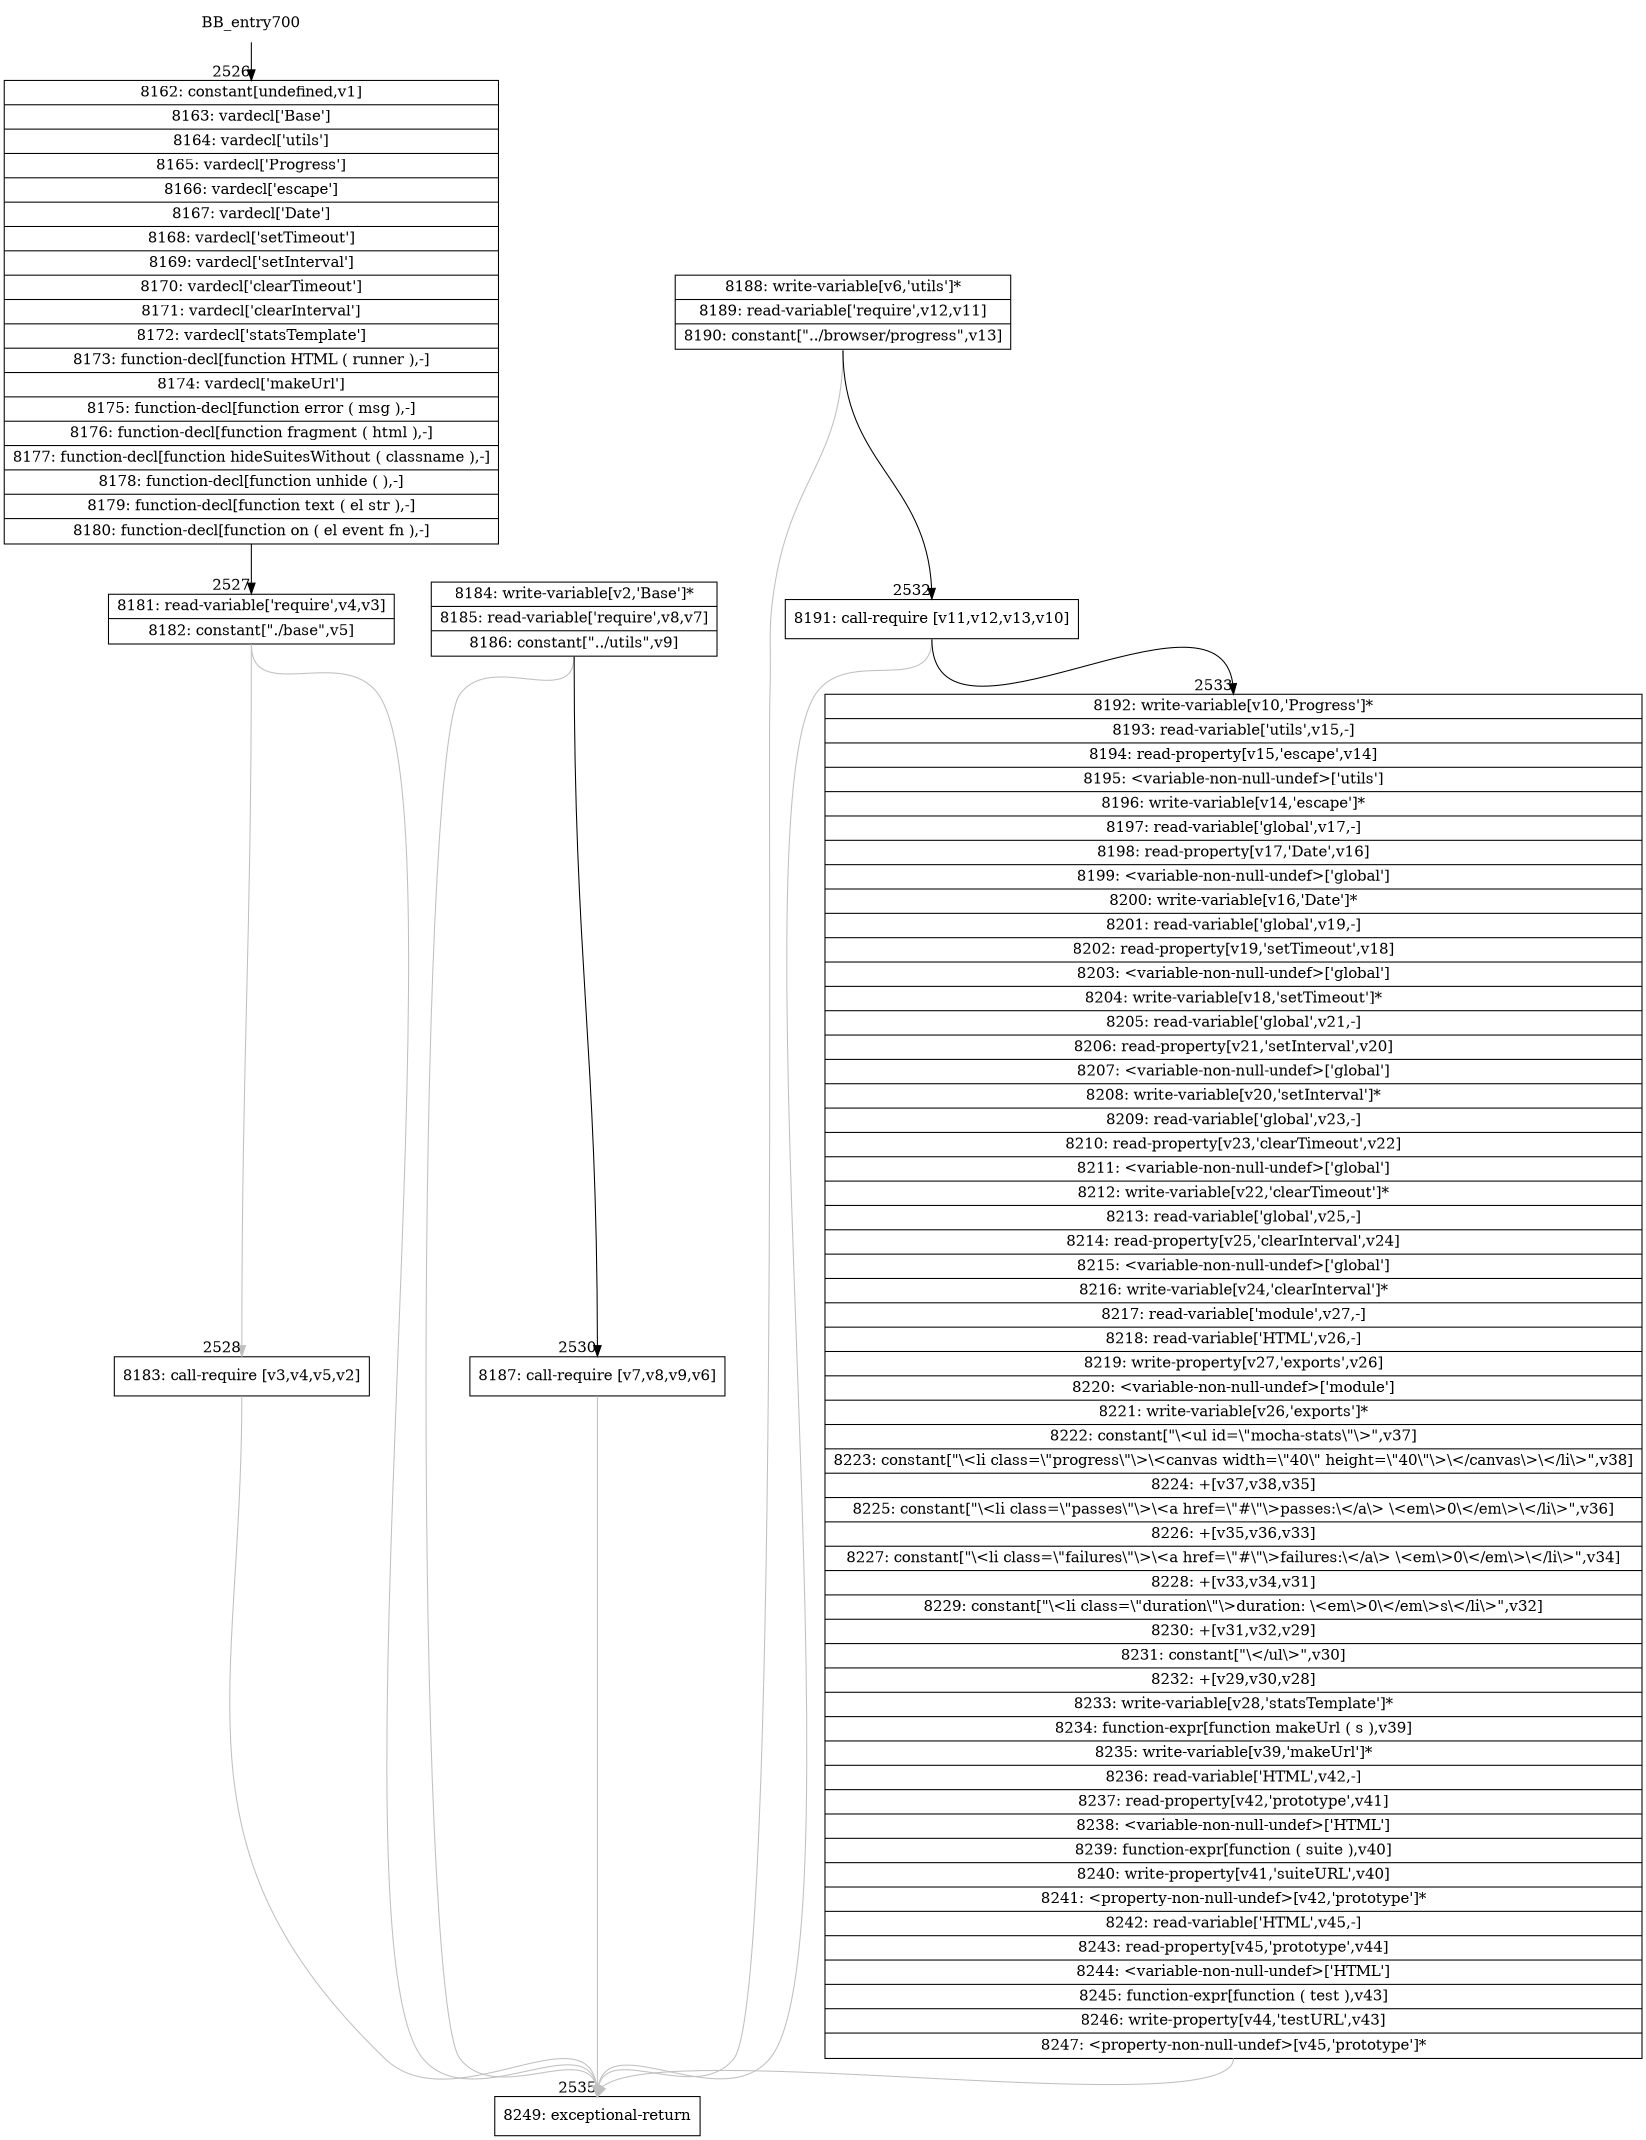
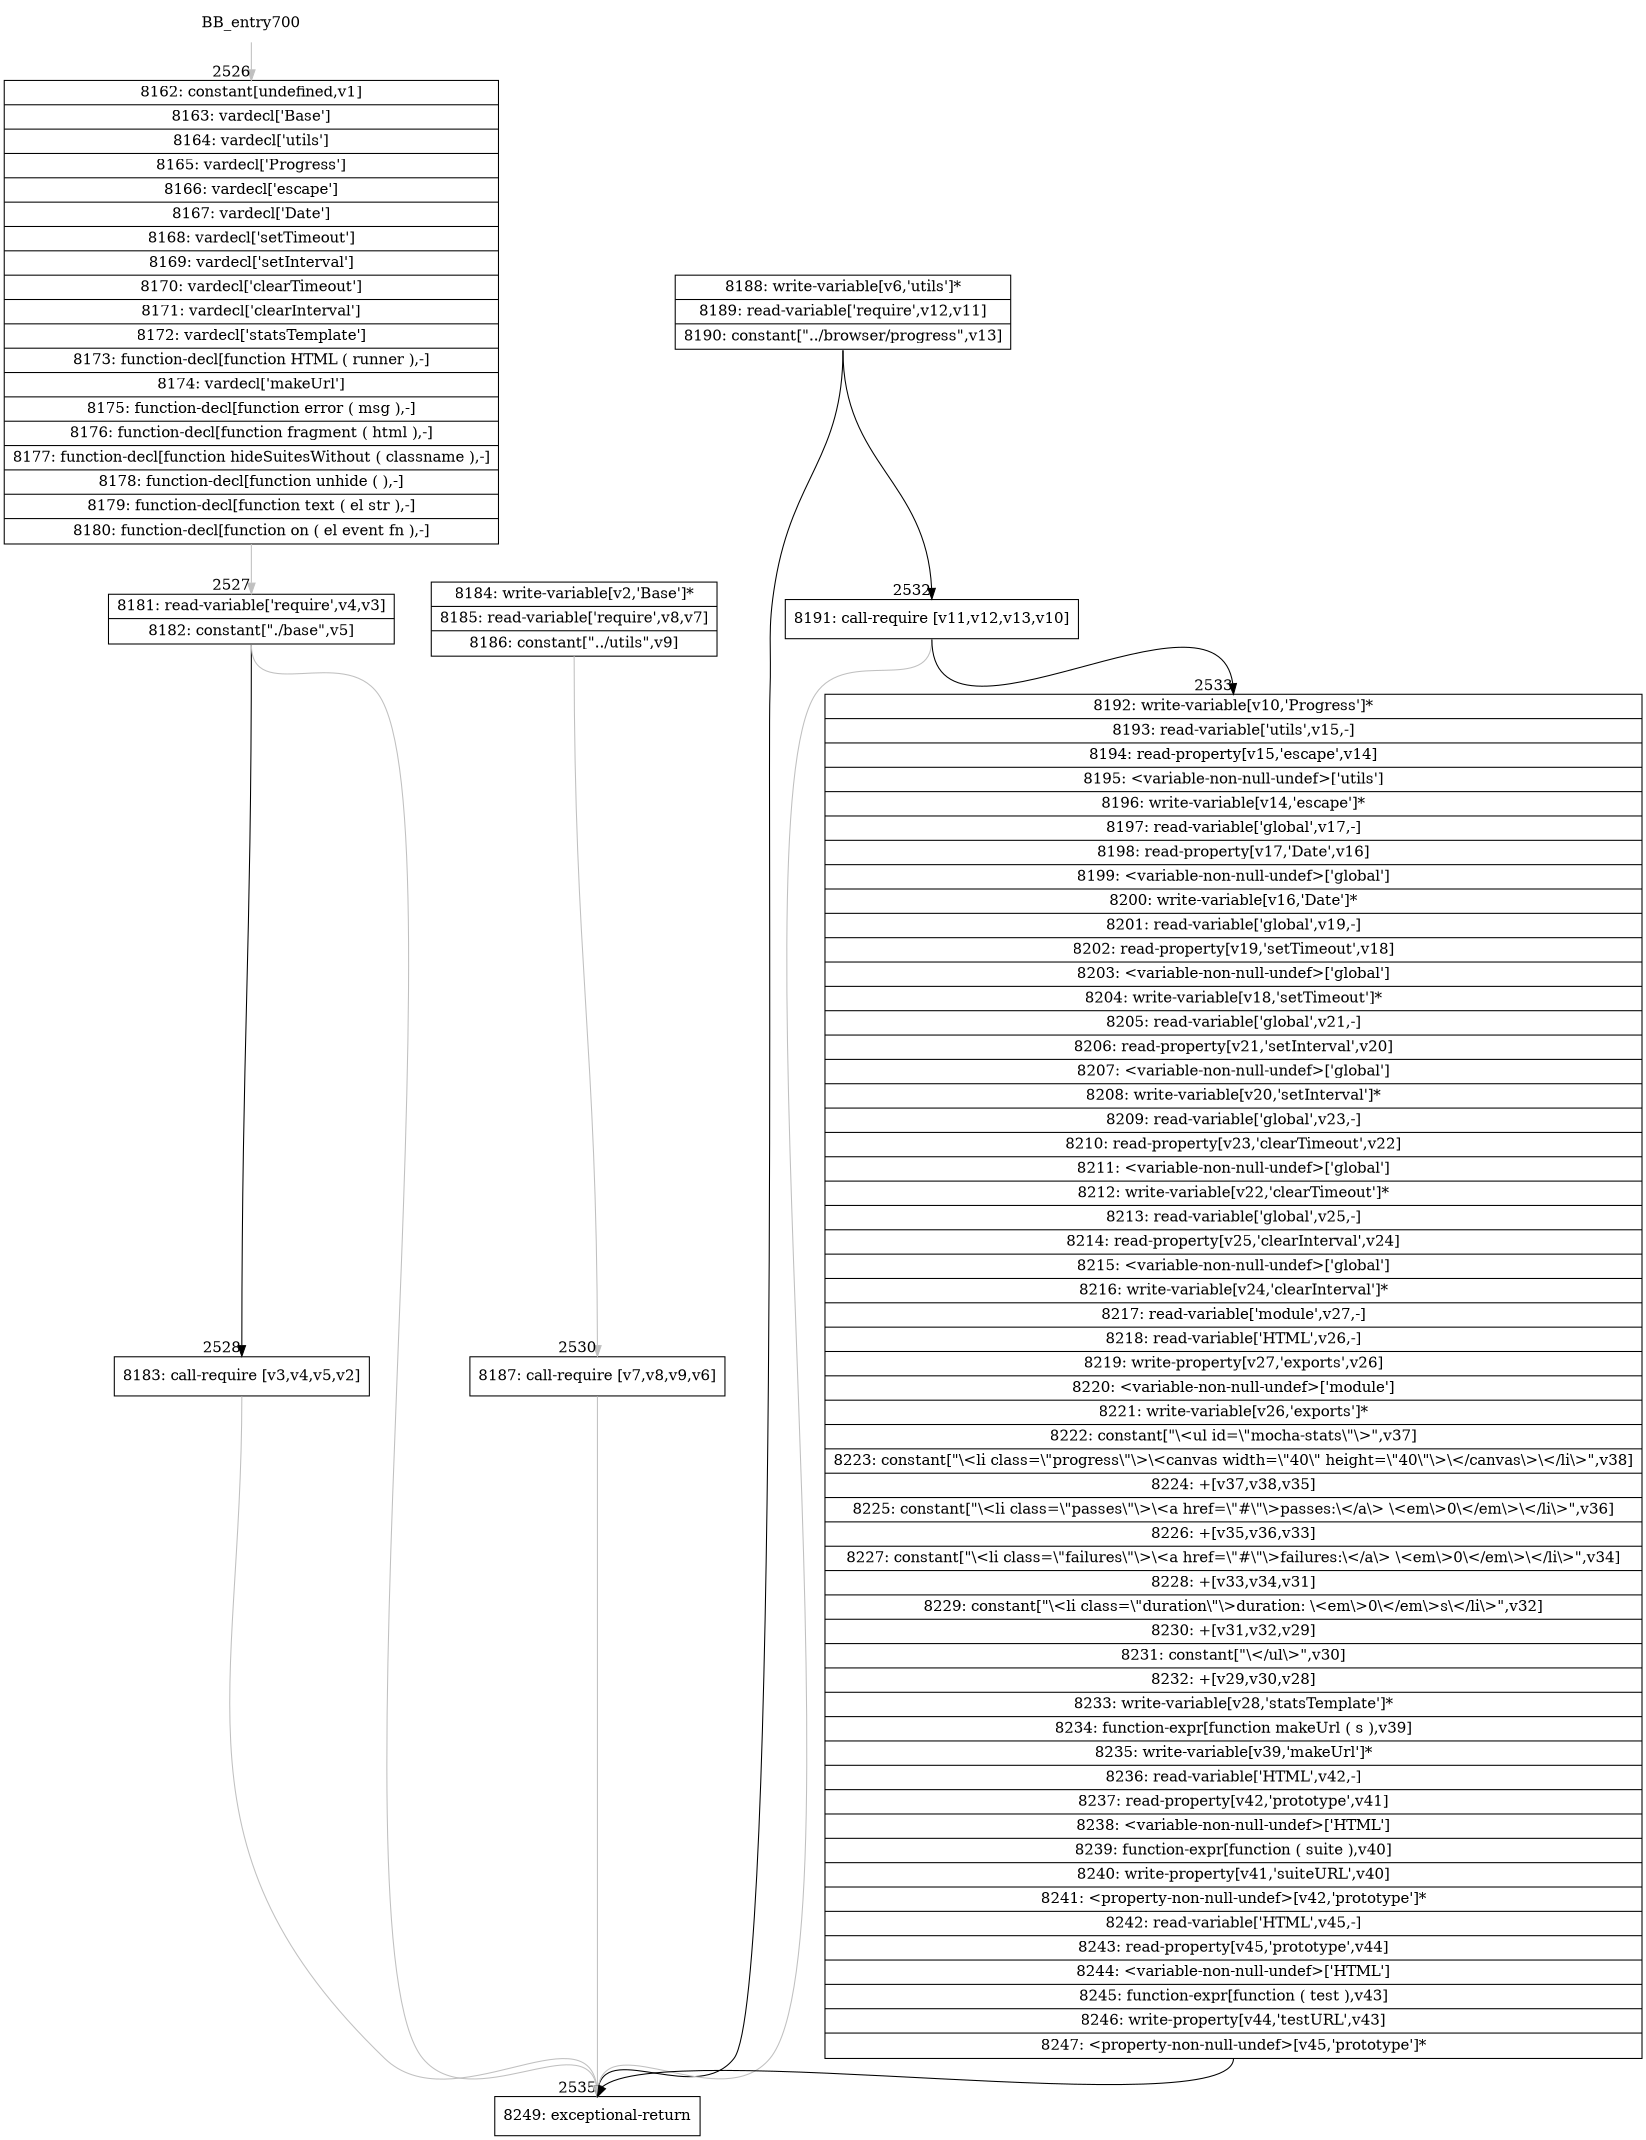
edge "BB_entry700" -> "8162: constant[undefined,v1]": color black -> gray
edge "8162: constant[undefined,v1]" -> "8181: read-variable['require',v4,v3]": color black -> gray
edge "8181: read-variable['require',v4,v3]" -> "8183: call-require [v3,v4,v5,v2]": color gray -> black
edge "8184: write-variable[v2,'Base']*" -> "8187: call-require [v7,v8,v9,v6]": color black -> gray
edge "8188: write-variable[v6,'utils']*" -> "8249: exceptional-return": color gray -> black
edge "8184: write-variable[v2,'Base']*" -> "8249: exceptional-return": removed
edge "8192: write-variable[v10,'Progress']*" -> "8249: exceptional-return": color gray -> black
